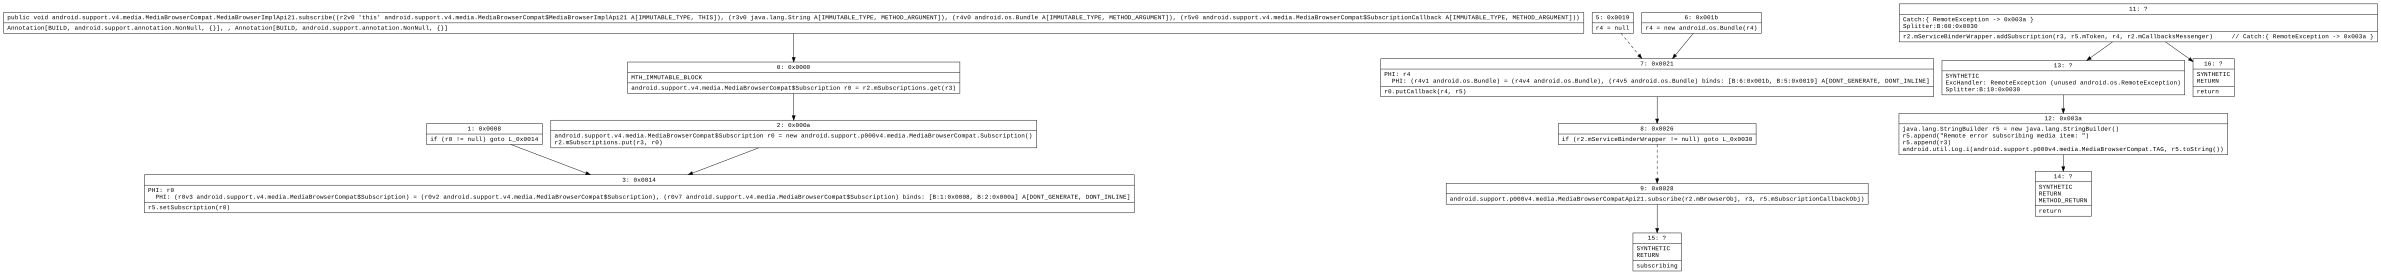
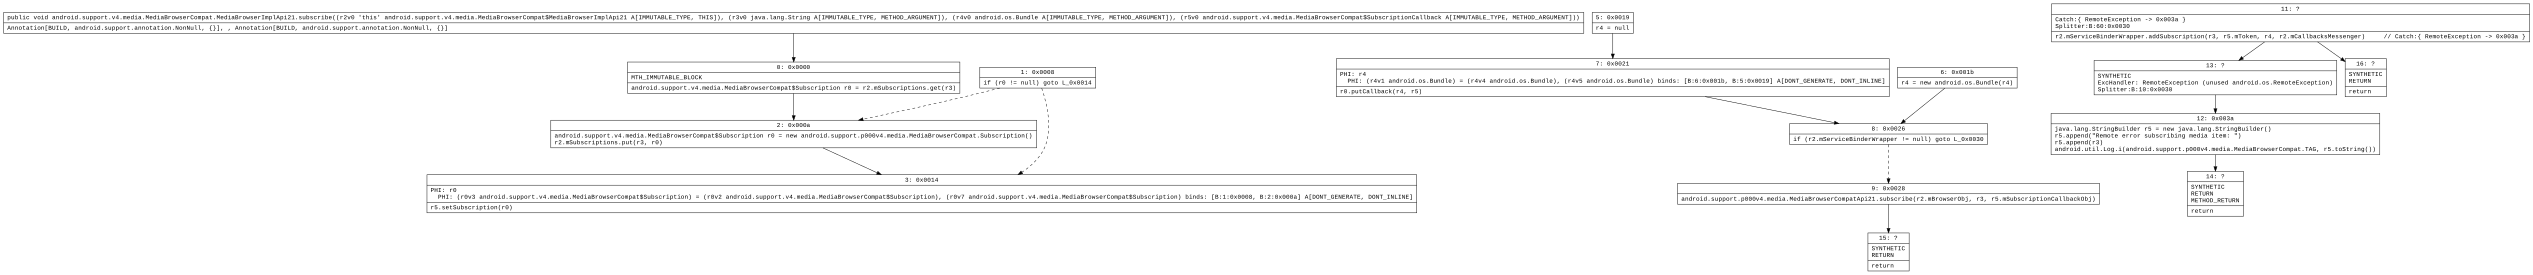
edge "5: 0x0019" -> "7: 0x0021": style dashed -> solid
edge "6: 0x001b" -> "7: 0x0021": now "6: 0x001b" -> "8: 0x0026"
edge "1: 0x0008" -> "2: 0x000a": added
edge "1: 0x0008" -> "3: 0x0014": style solid -> dashed
node "15: ?": text "subscribing" -> "return"
